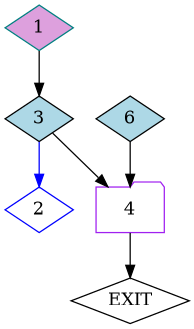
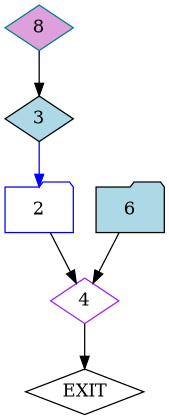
node "1": label "1" -> "8"
node "6": shape diamond -> folder
edge "3" -> "4": now "2" -> "4"
node "2": shape diamond -> folder
node "4": shape folder -> diamond
